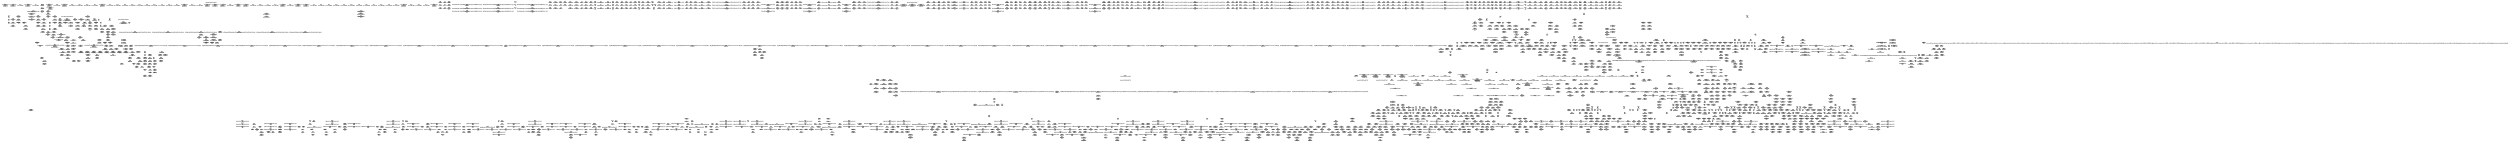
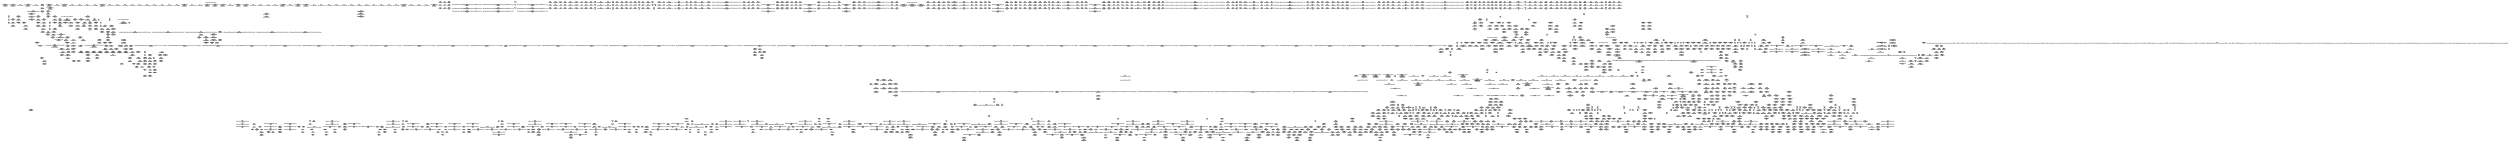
node "CE0x5ce2300": added
